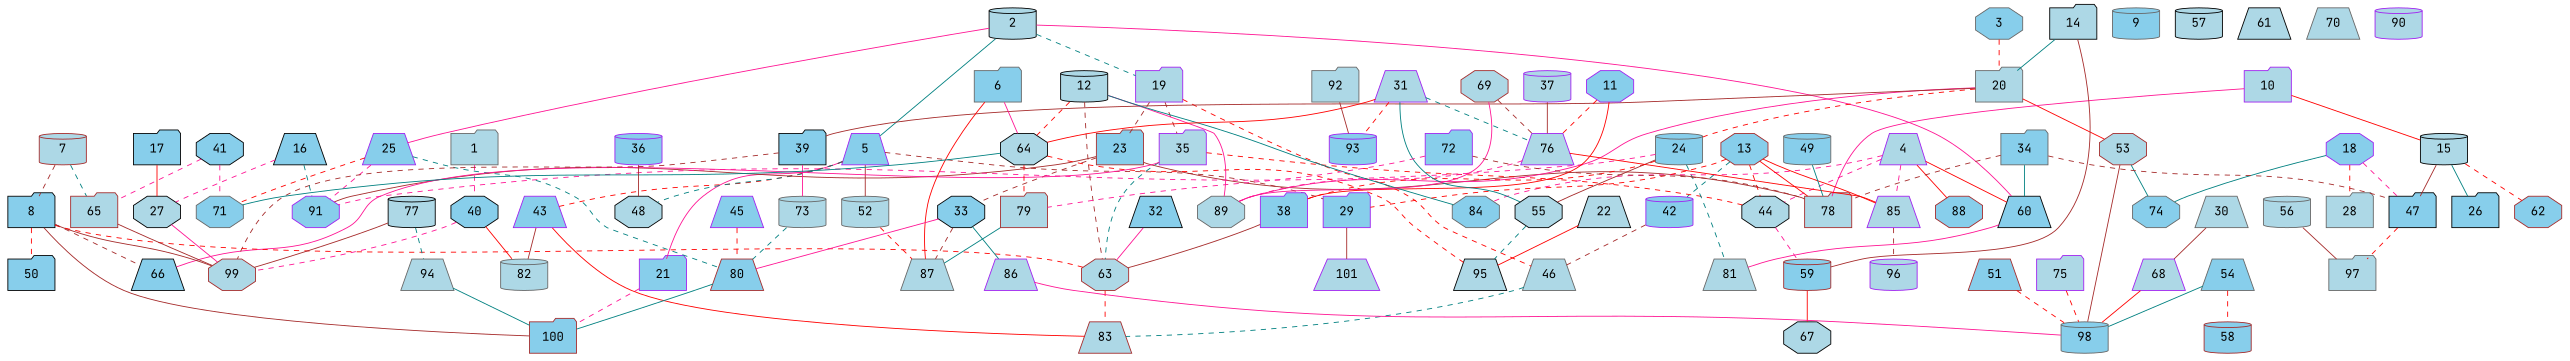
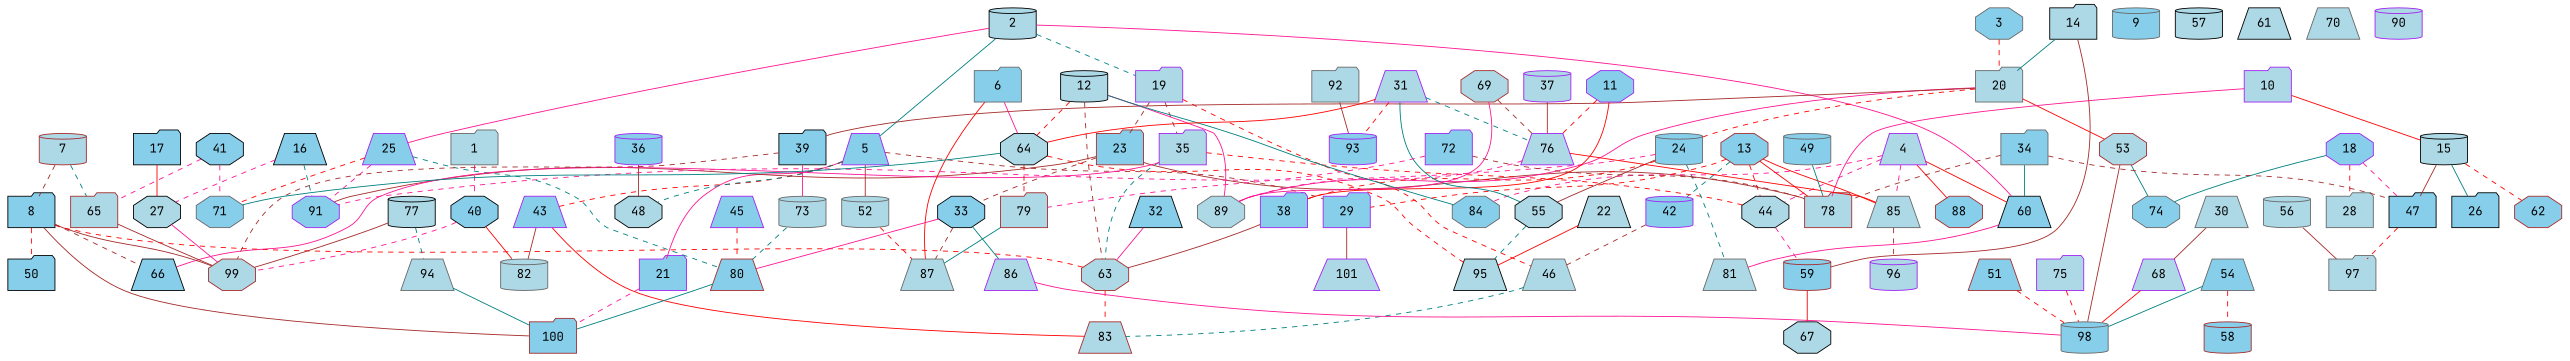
node "85": color purple -> gray40
